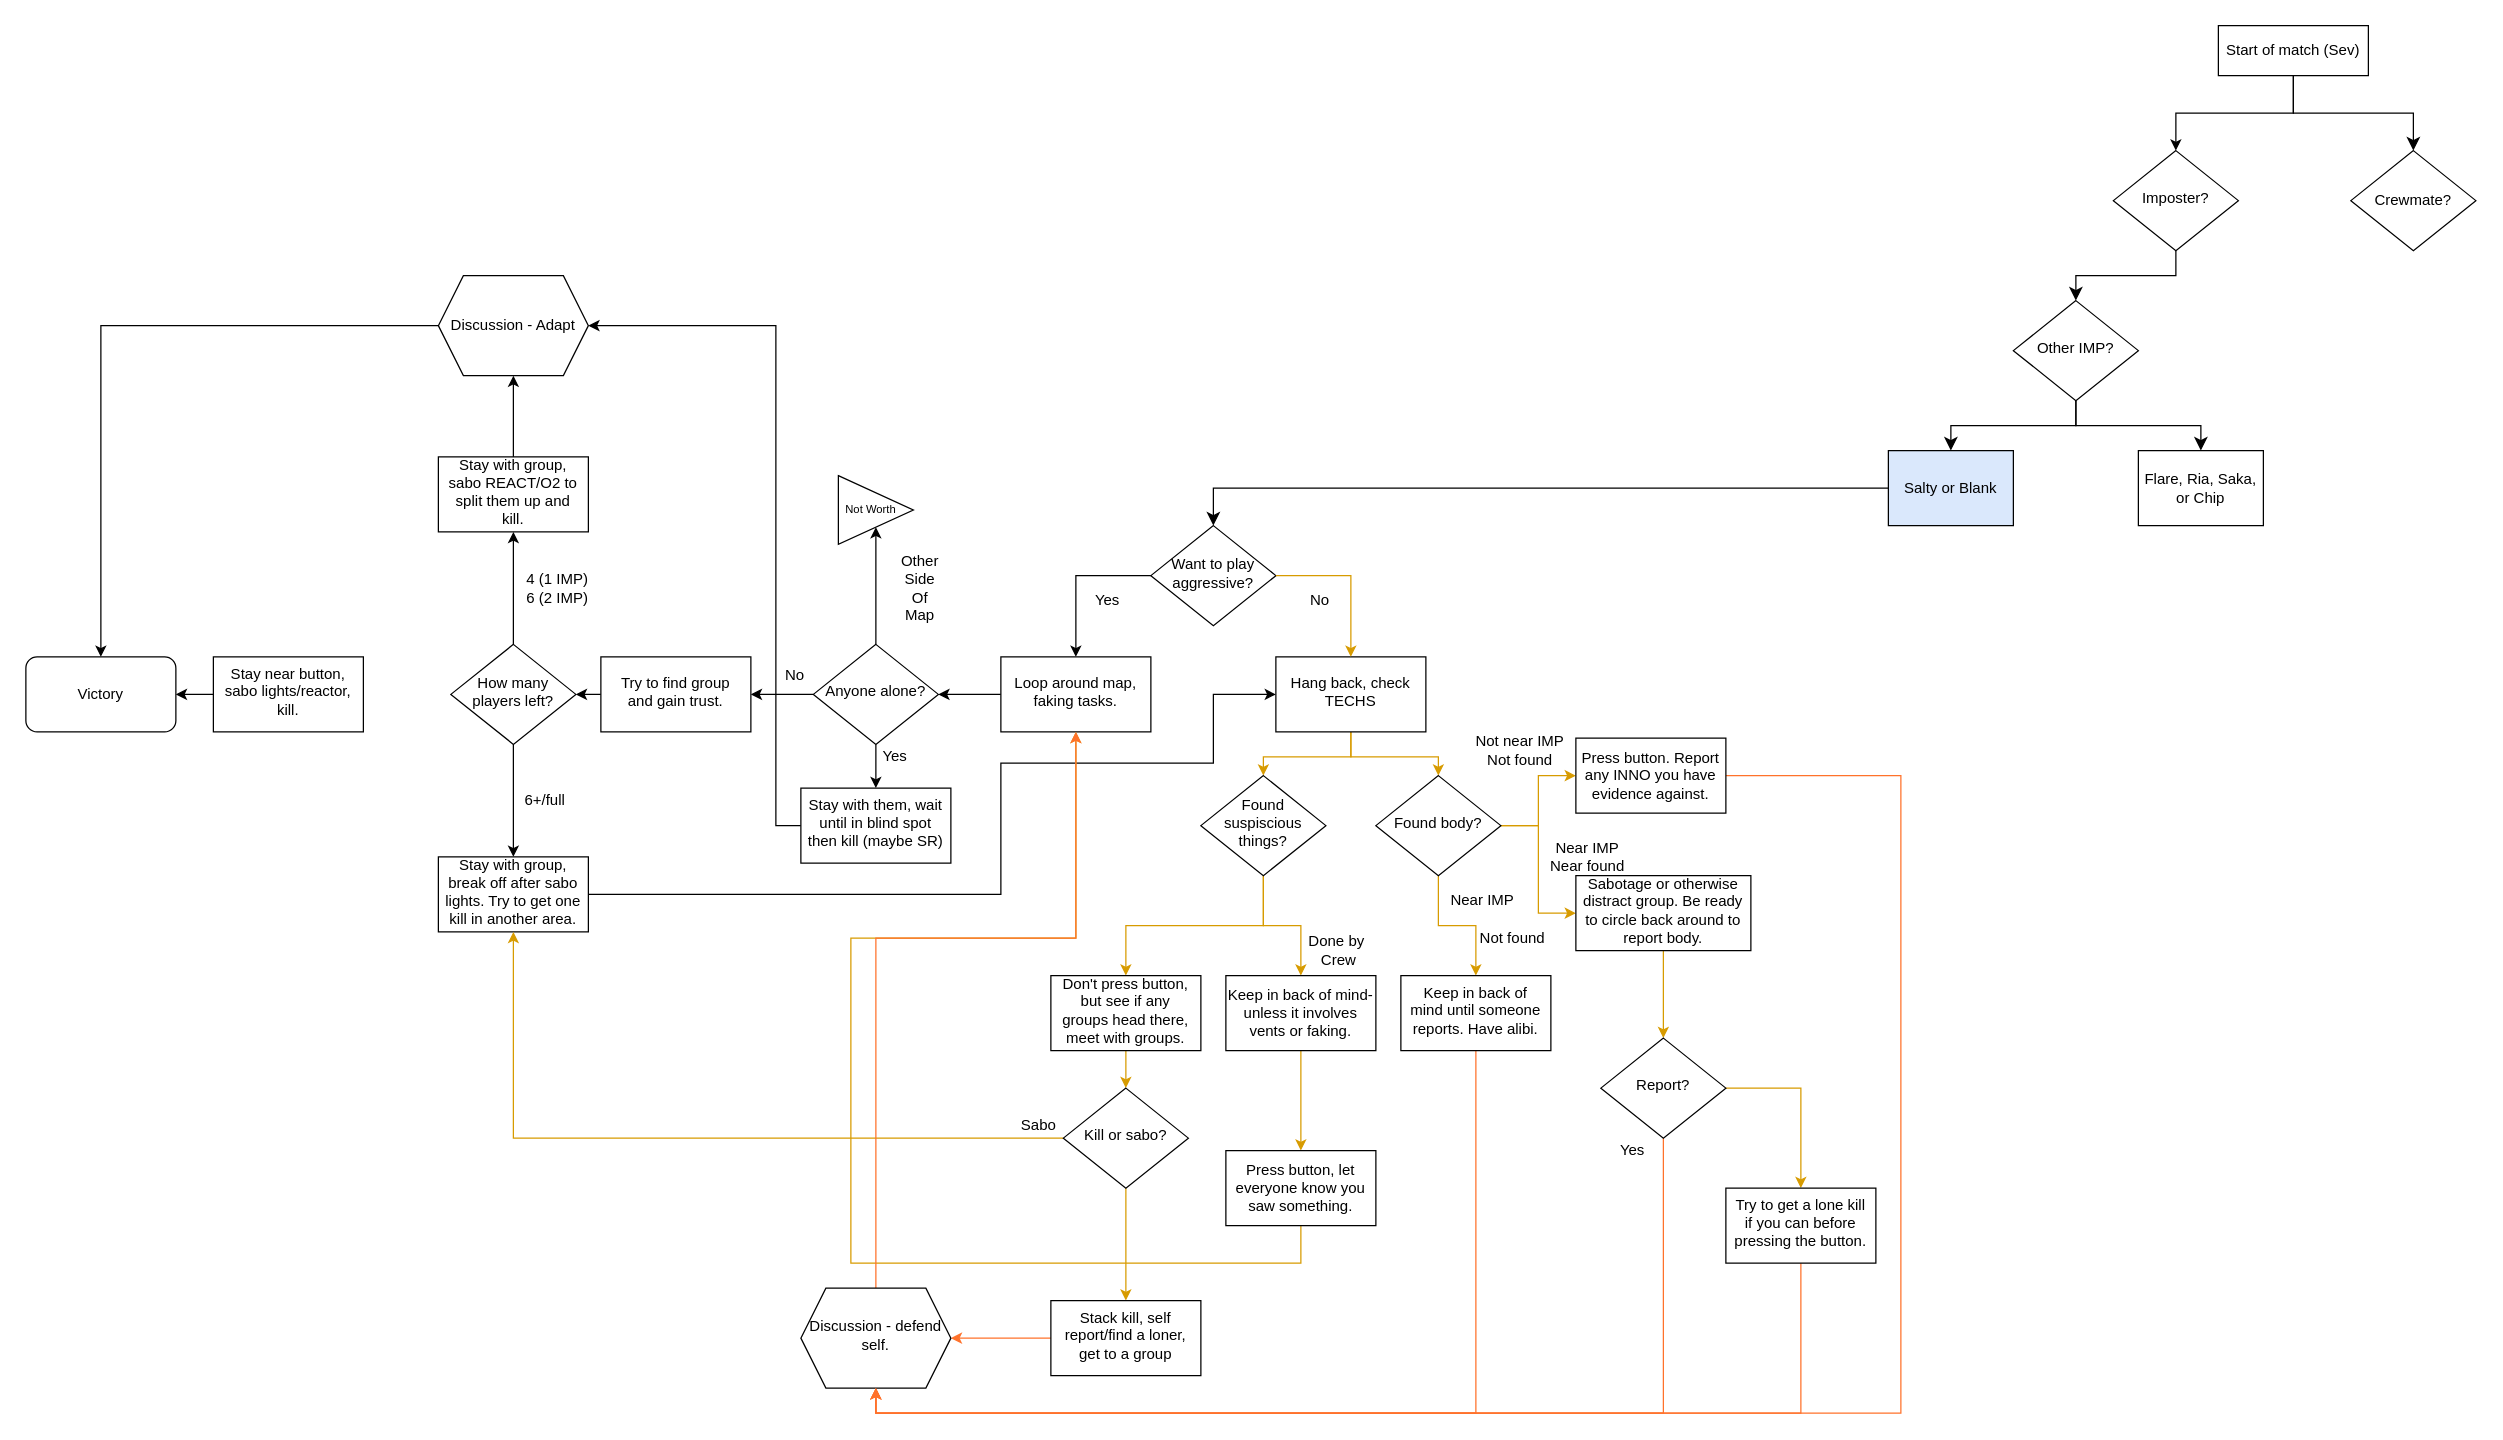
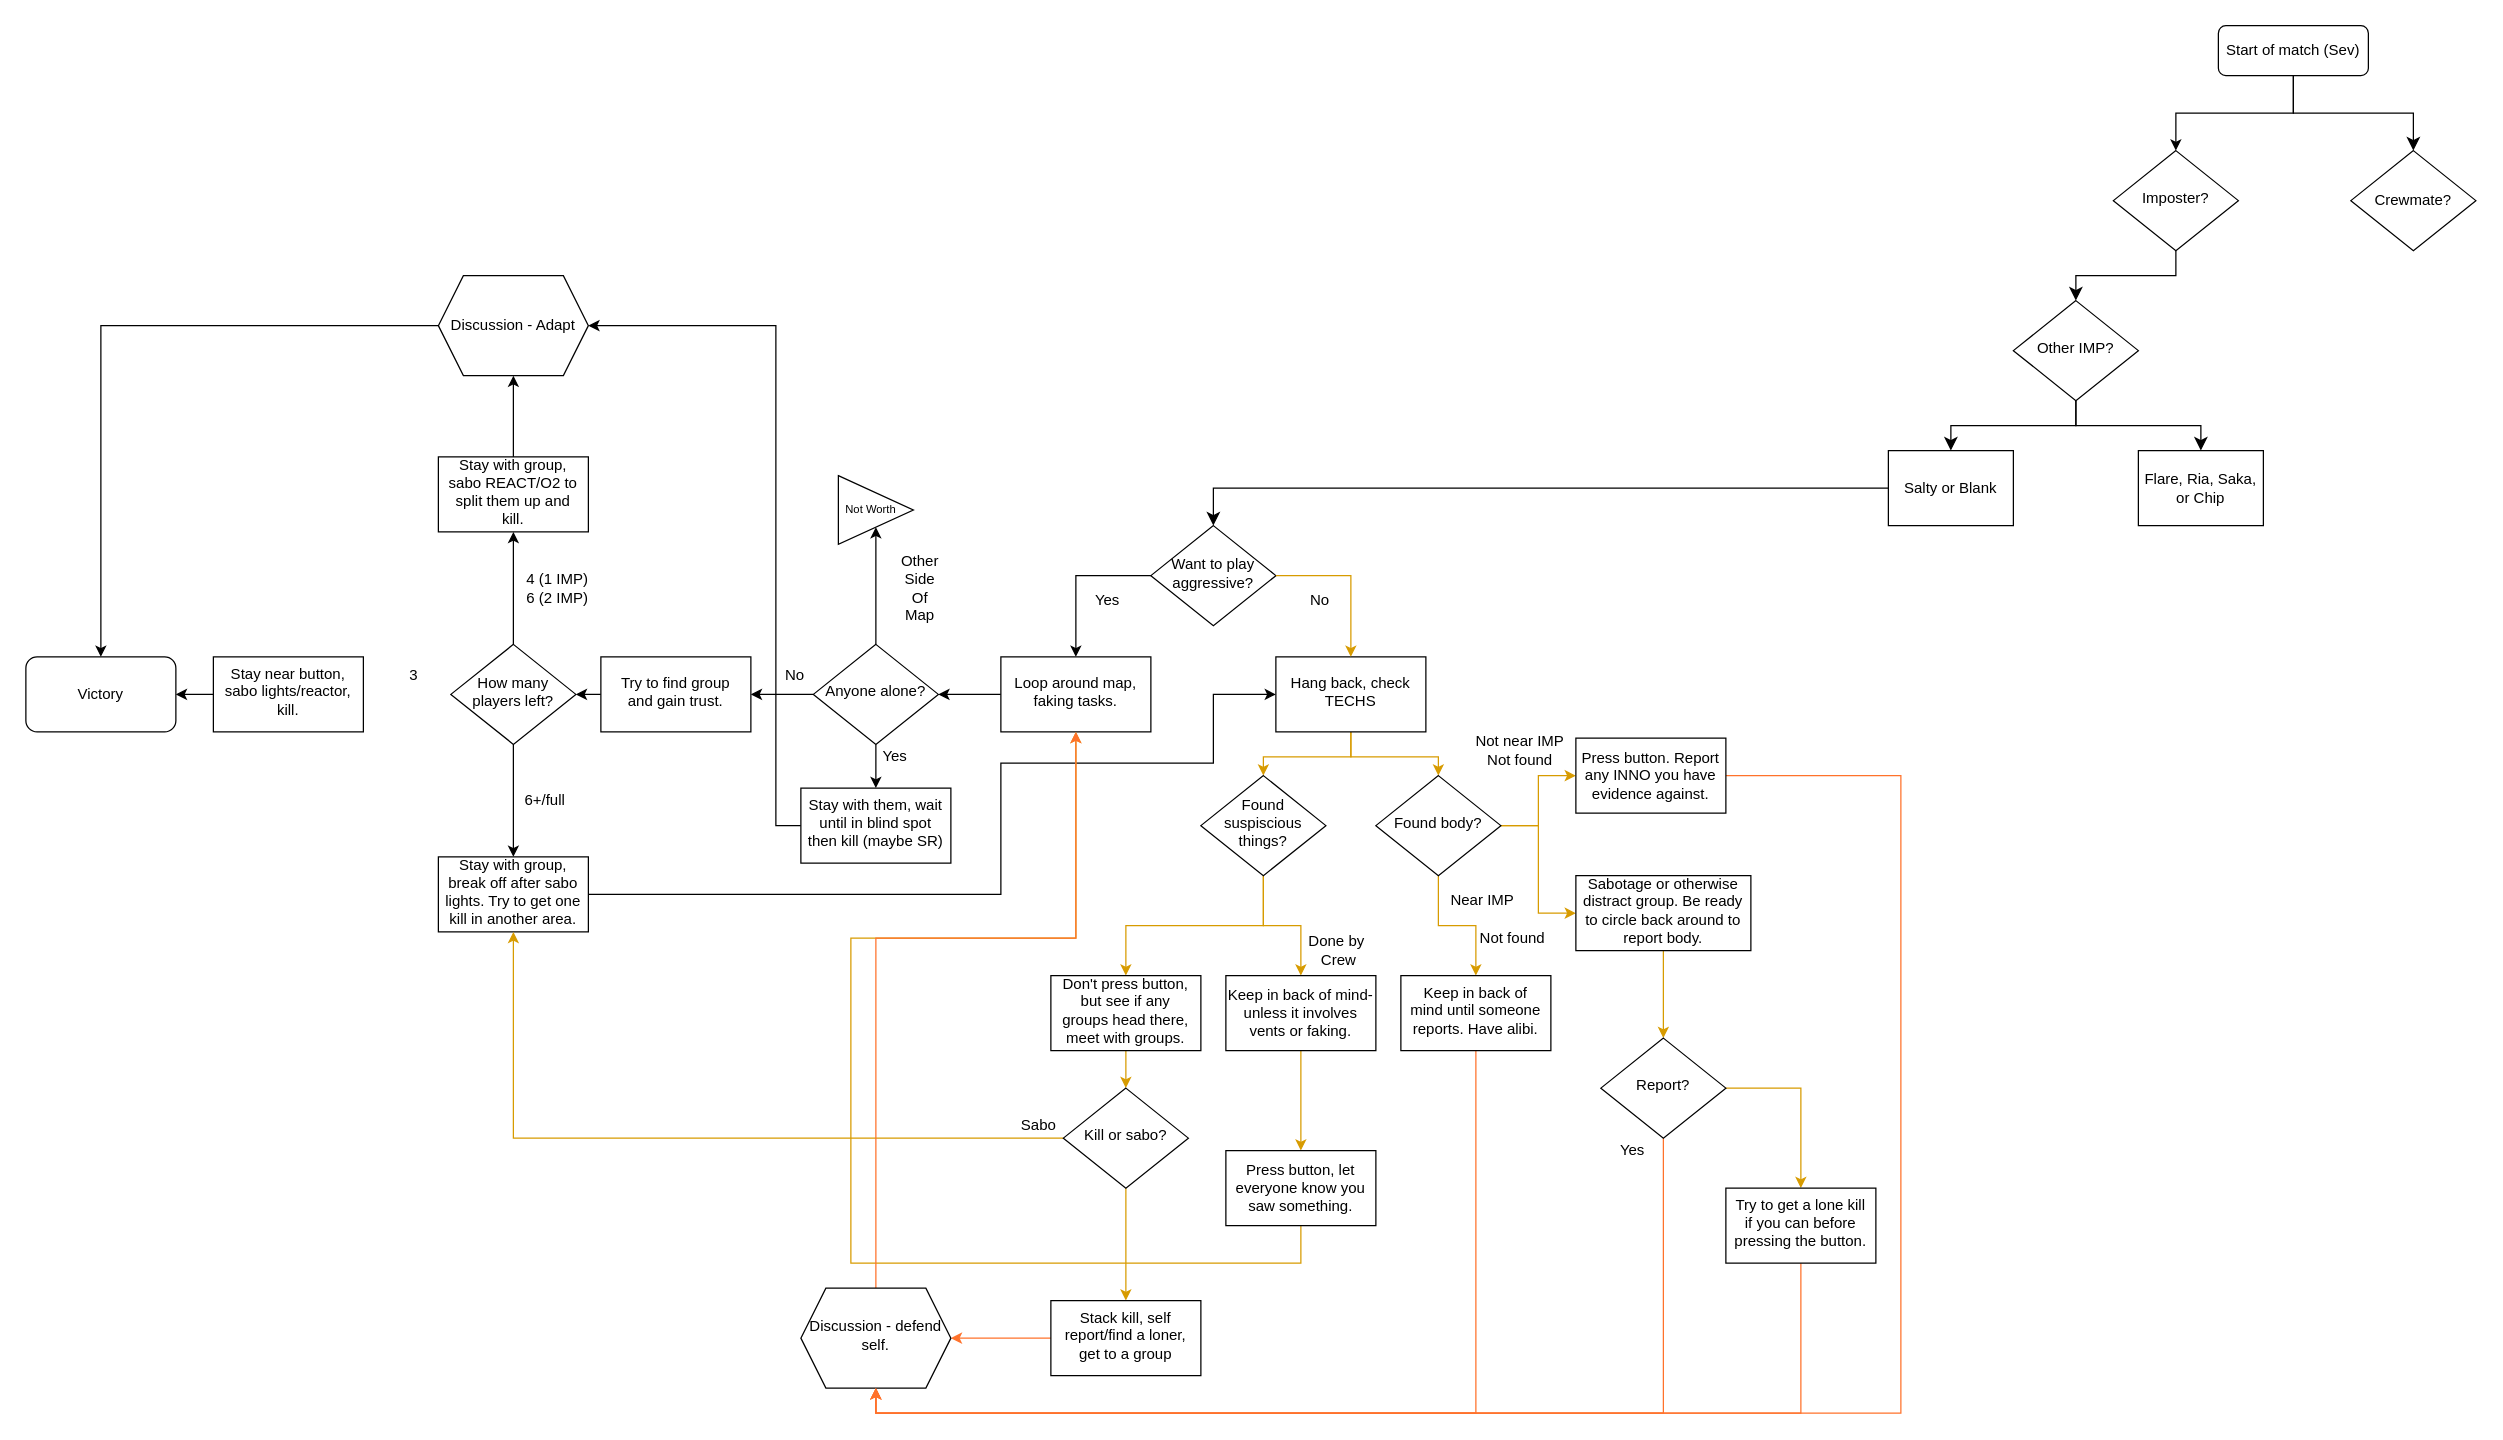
node "Start of match (Sev)": shape rectangle -> rounded rectangle
node "Salty or Blank": fillcolor #dae8fc -> #ffffff
node "3": added
node "Near IMP Near found": removed
